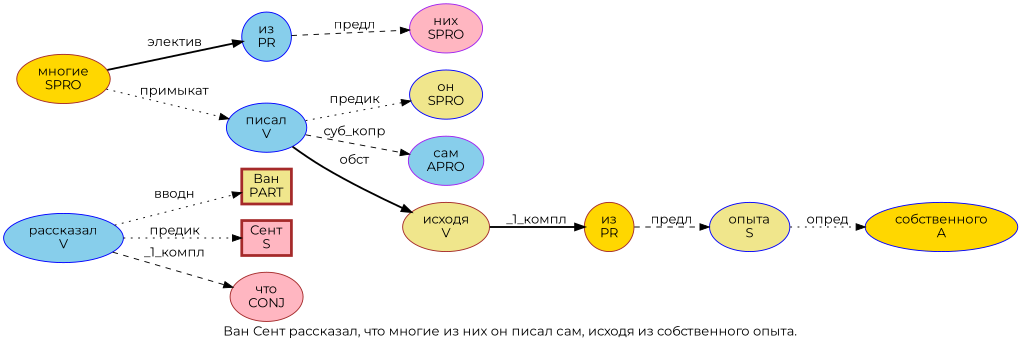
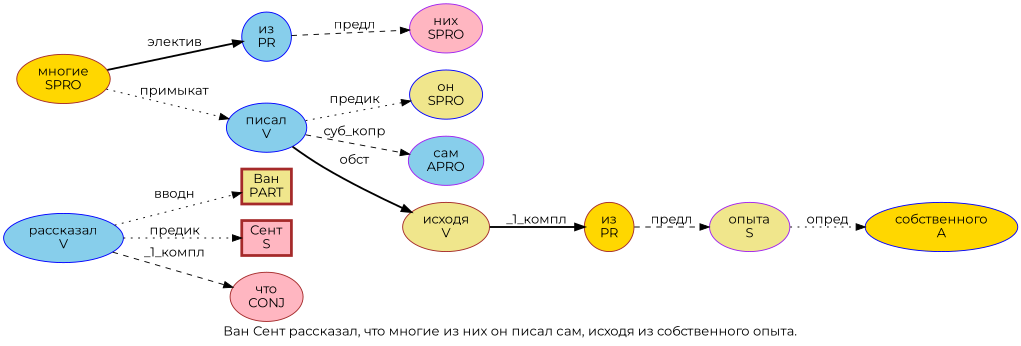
node "опыта S": color blue -> purple
